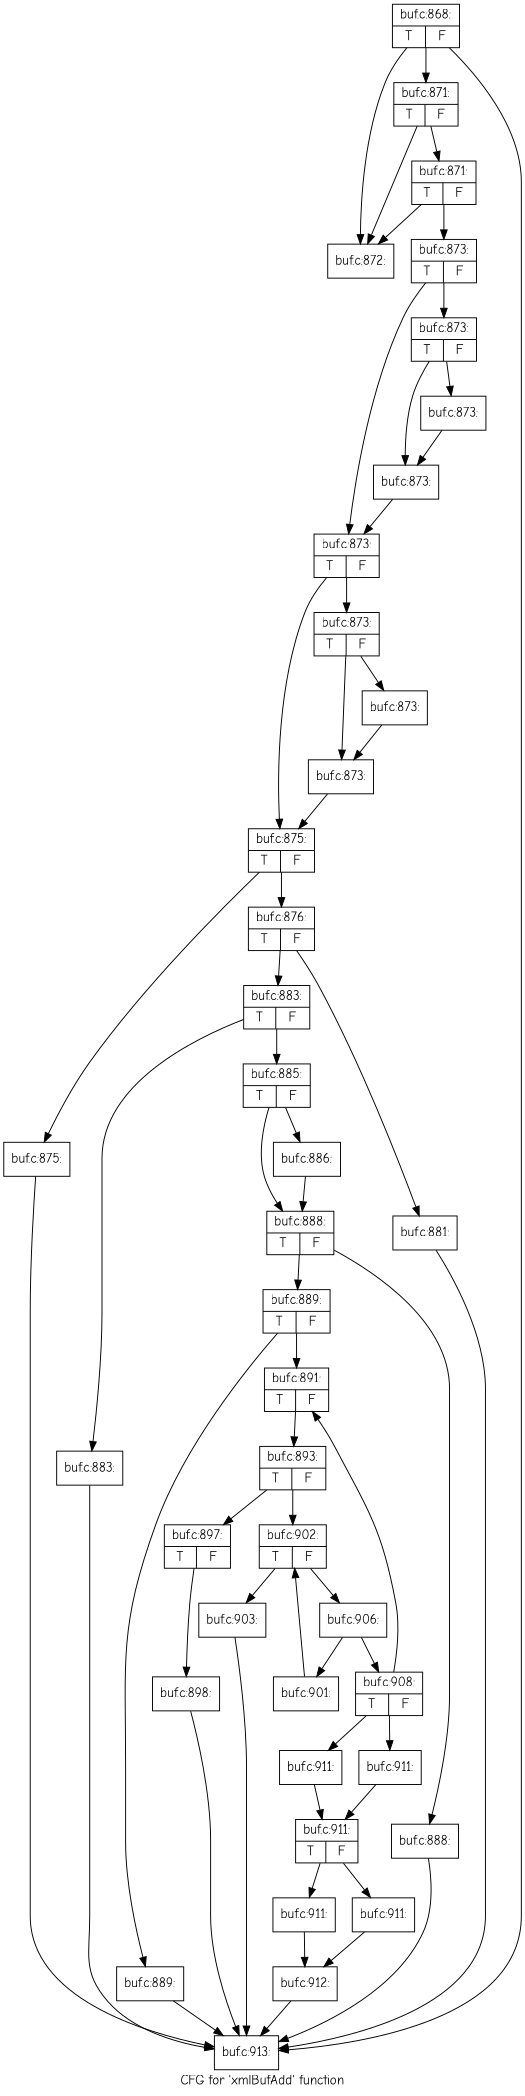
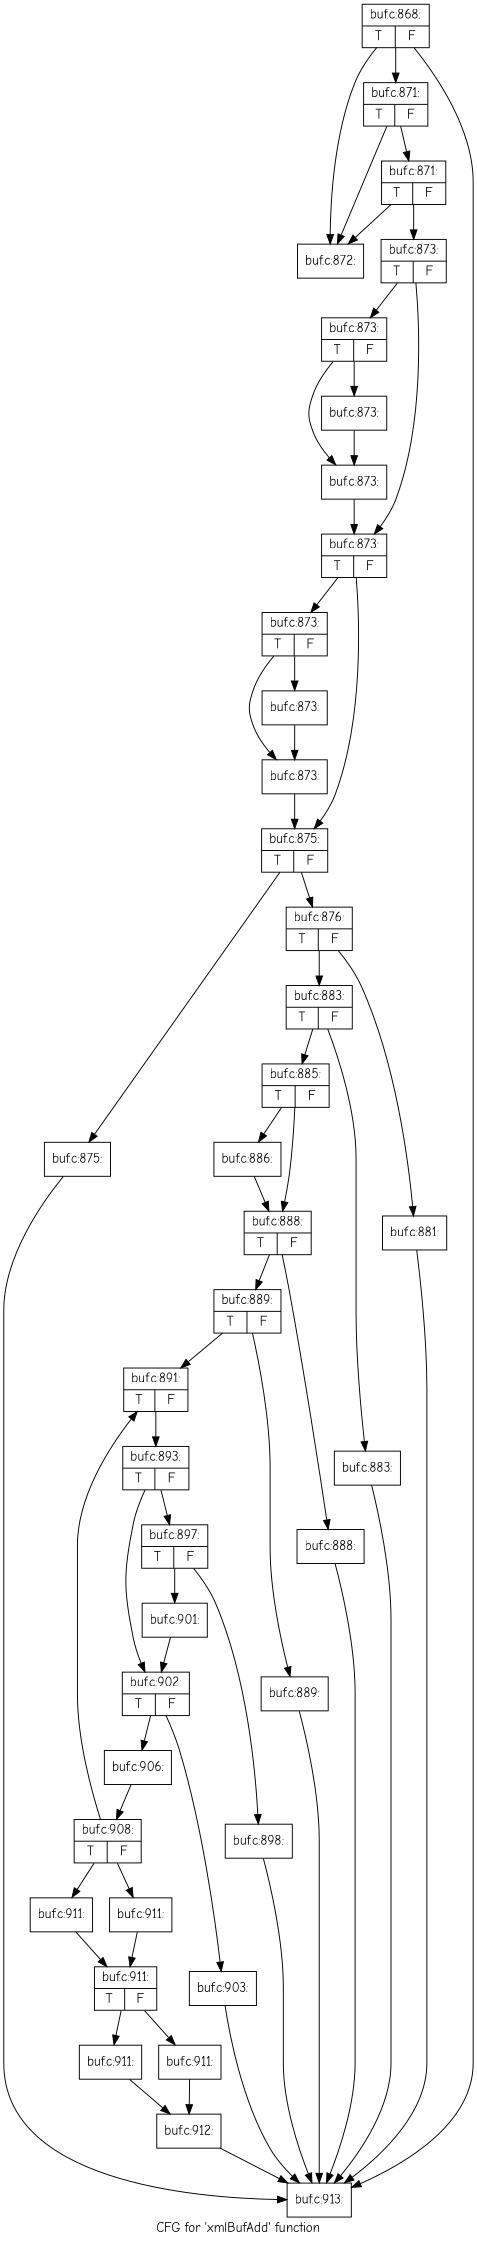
edge "buf.c:906:" -> "buf.c:901:": now "buf.c:897:" -> "buf.c:901:"
